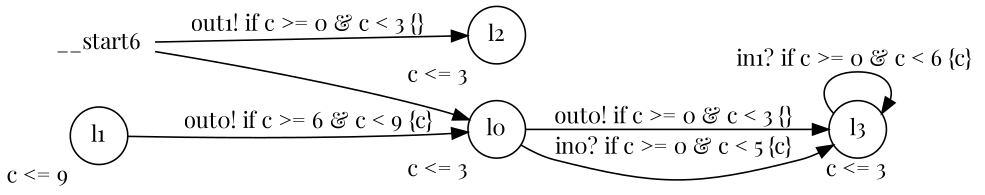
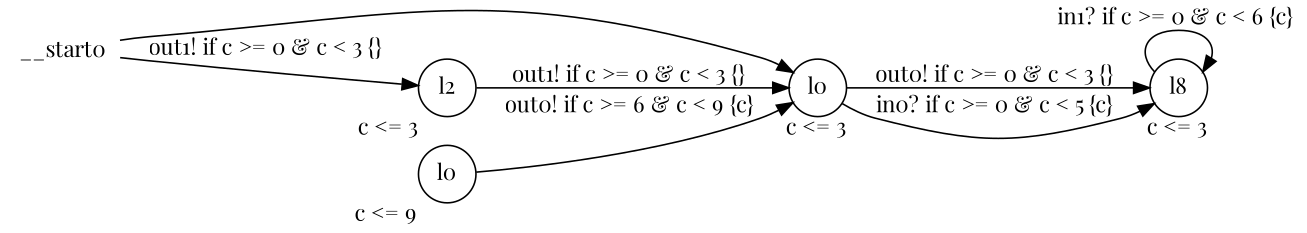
node "__start6": label "__start6" -> "__start0"
edge "l2 c <= 3" -> "l0 c <= 3": added, label "out1! if c >= 0 & c < 3 {}"
node "l3 c <= 3": label "l3 c <= 3" -> "l8 c <= 3"
node "l1 c <= 9": label "l1 c <= 9" -> "l0 c <= 9"
